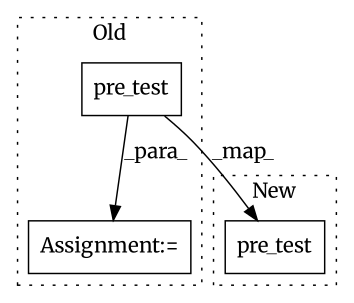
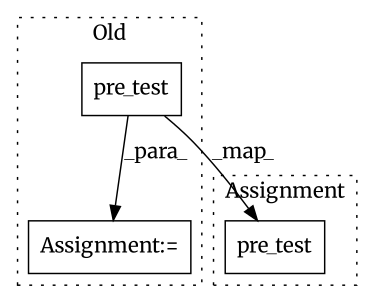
cluster "New": label "New" -> "Assignment"
